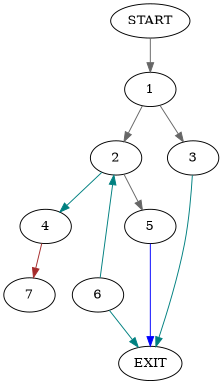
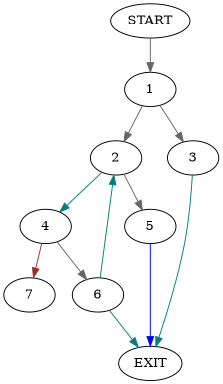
edge "4" -> "6": added
